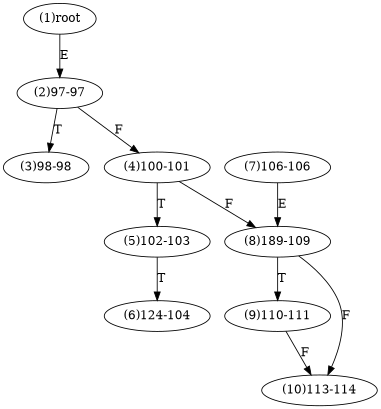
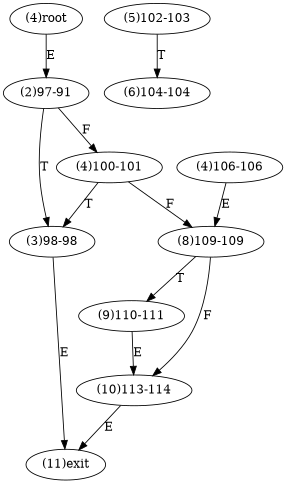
node "(1)root": label "(1)root" -> "(4)root"
node "(2)97-97": label "(2)97-97" -> "(2)97-91"
node "(7)106-106": label "(7)106-106" -> "(4)106-106"
edge "(4)100-101" -> "(5)102-103": now "(4)100-101" -> "(3)98-98"
node "(8)189-109": label "(8)189-109" -> "(8)109-109"
node "(6)124-104": label "(6)124-104" -> "(6)104-104"
edge "(9)110-111" -> "(10)113-114": label "F" -> "E"
node "(11)exit": added
